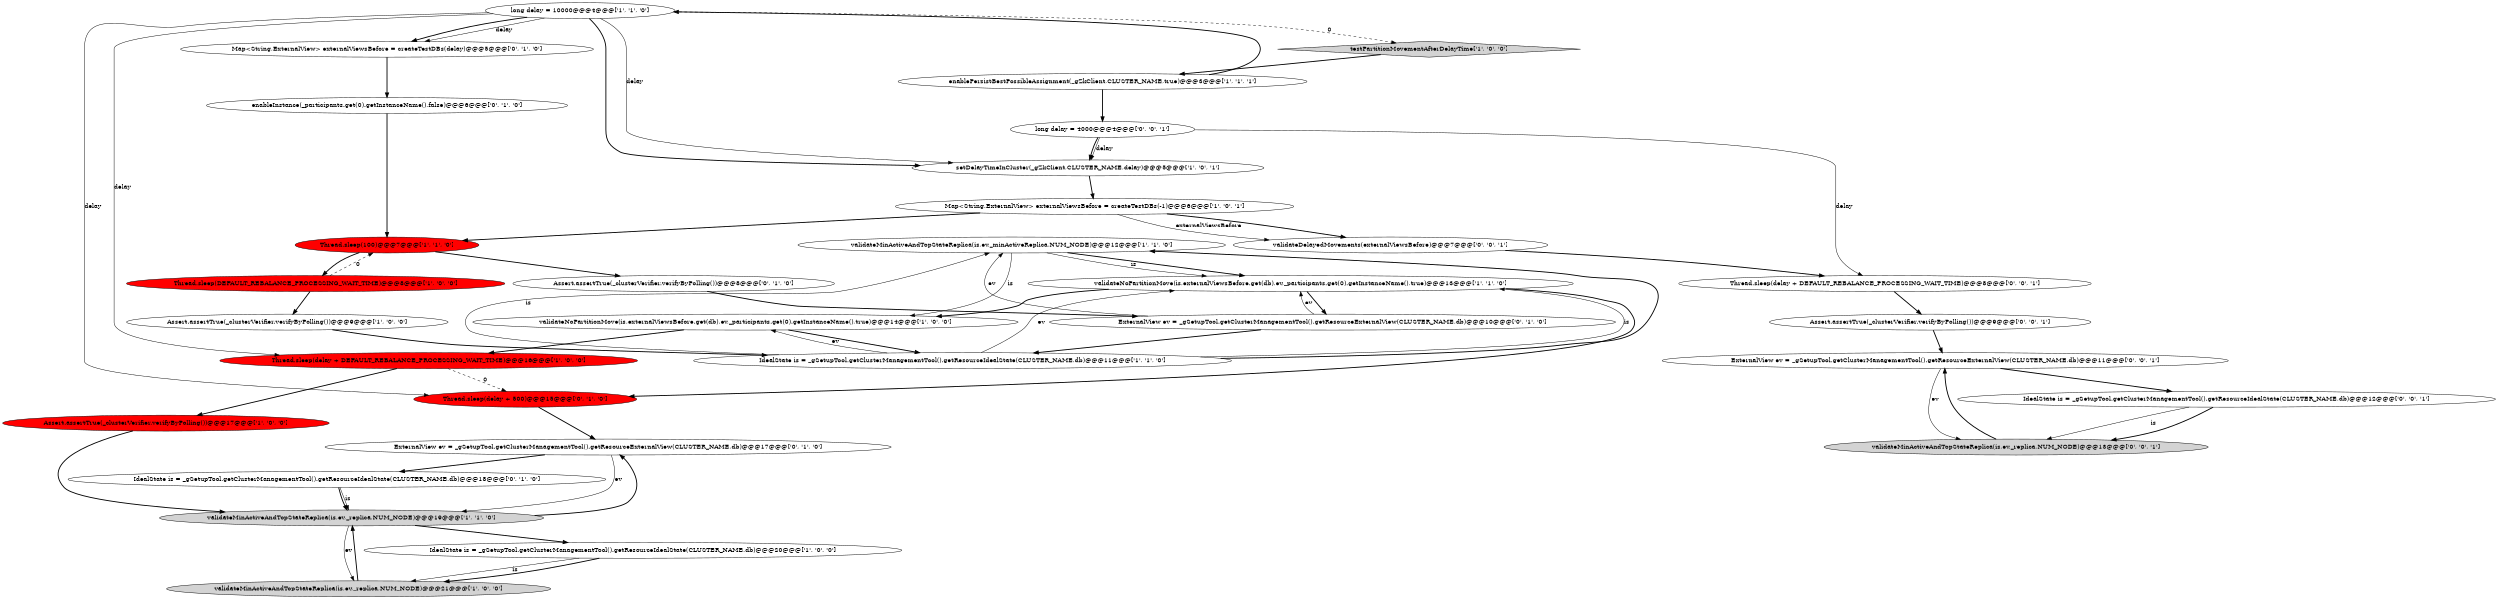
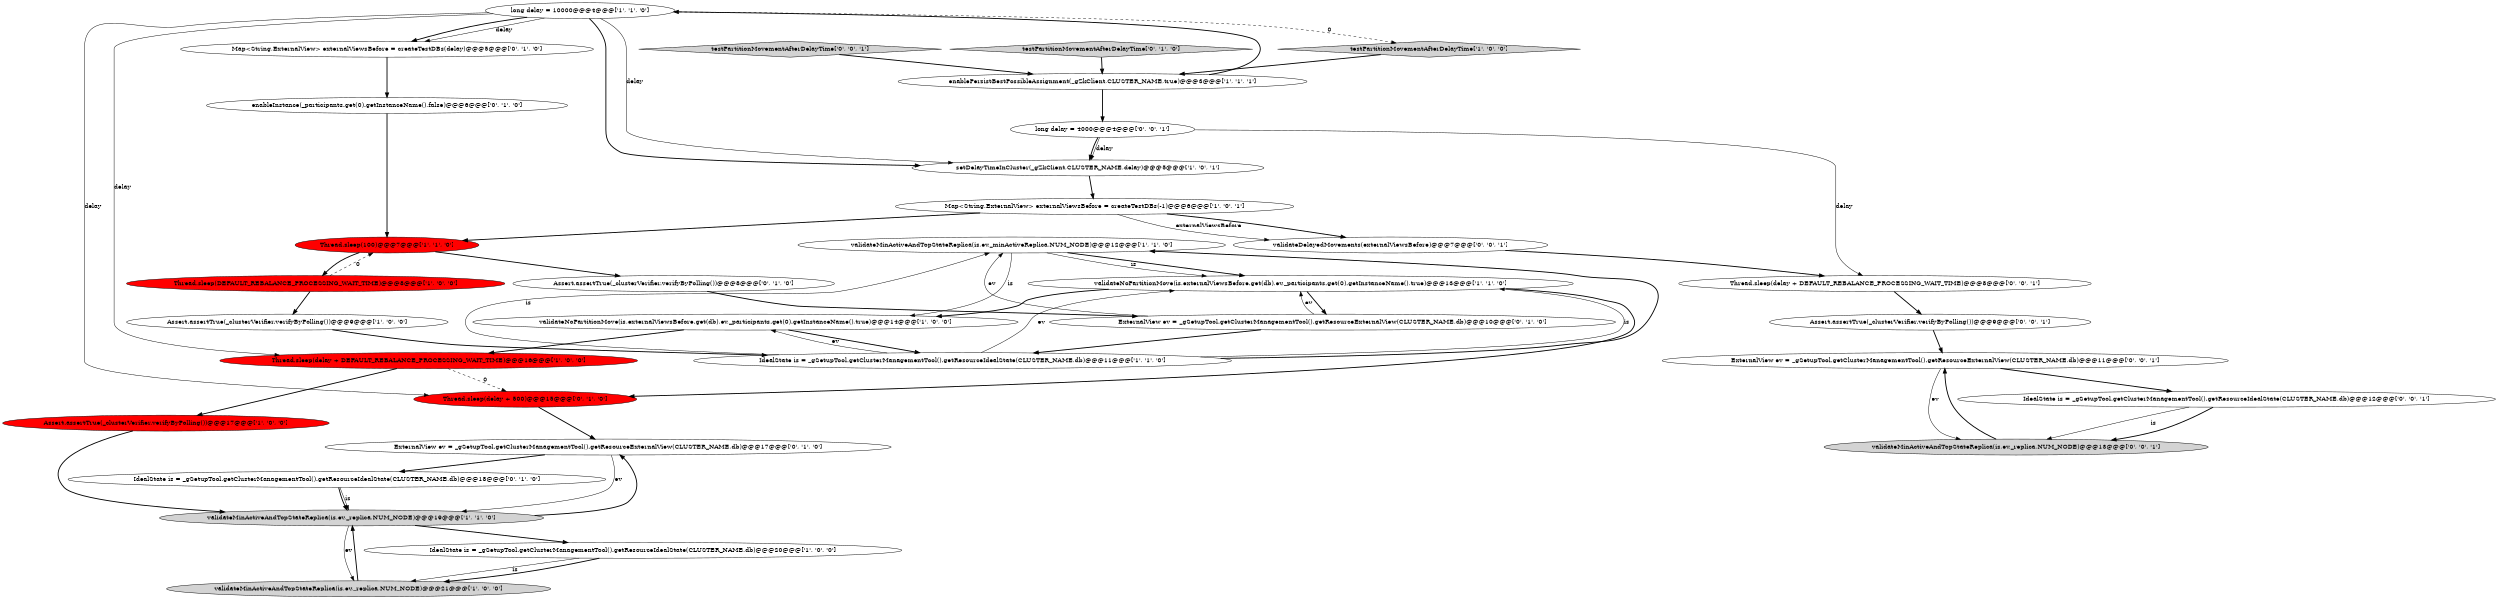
node "testPartitionMovementAfterDelayTime['0', '0', '1']": added
node "testPartitionMovementAfterDelayTime['0', '1', '0']": added
